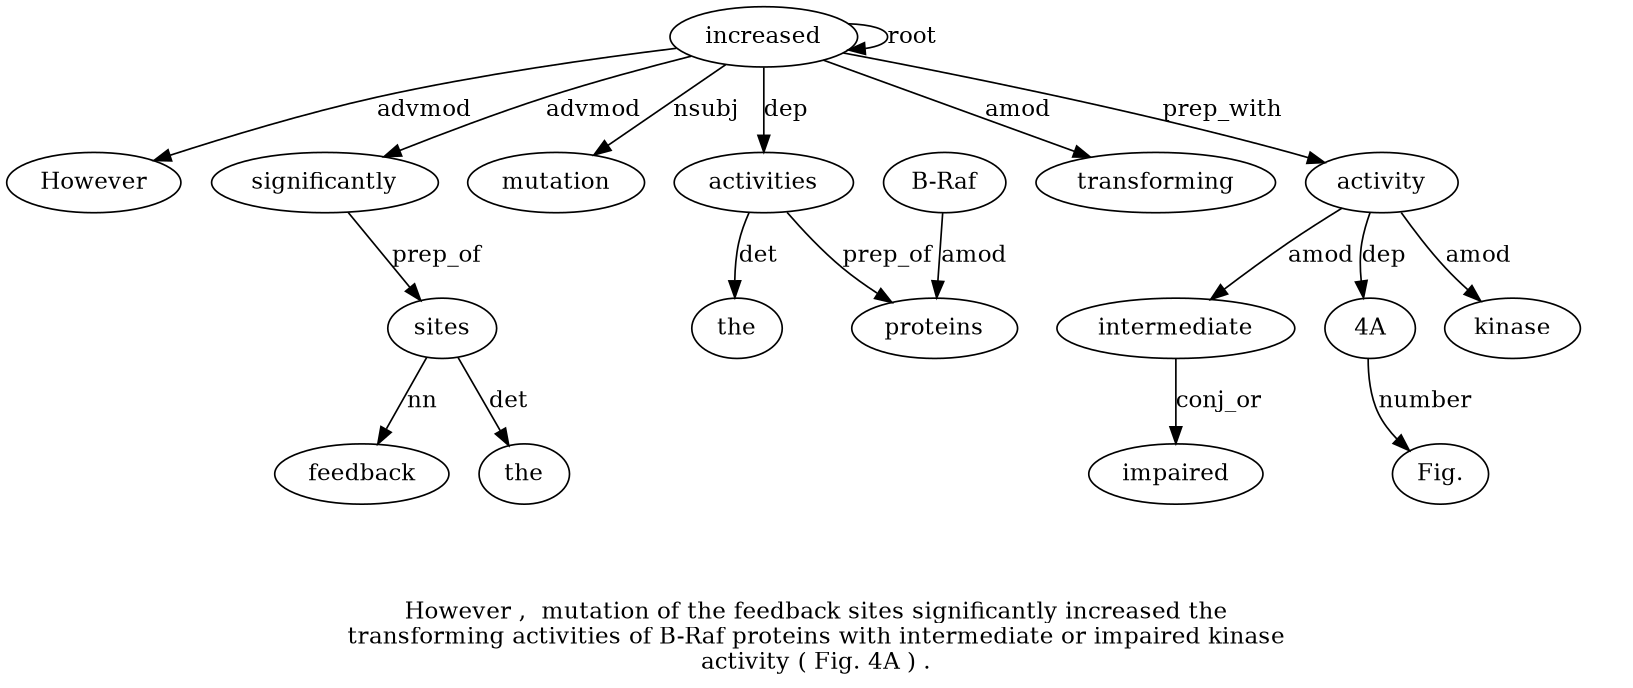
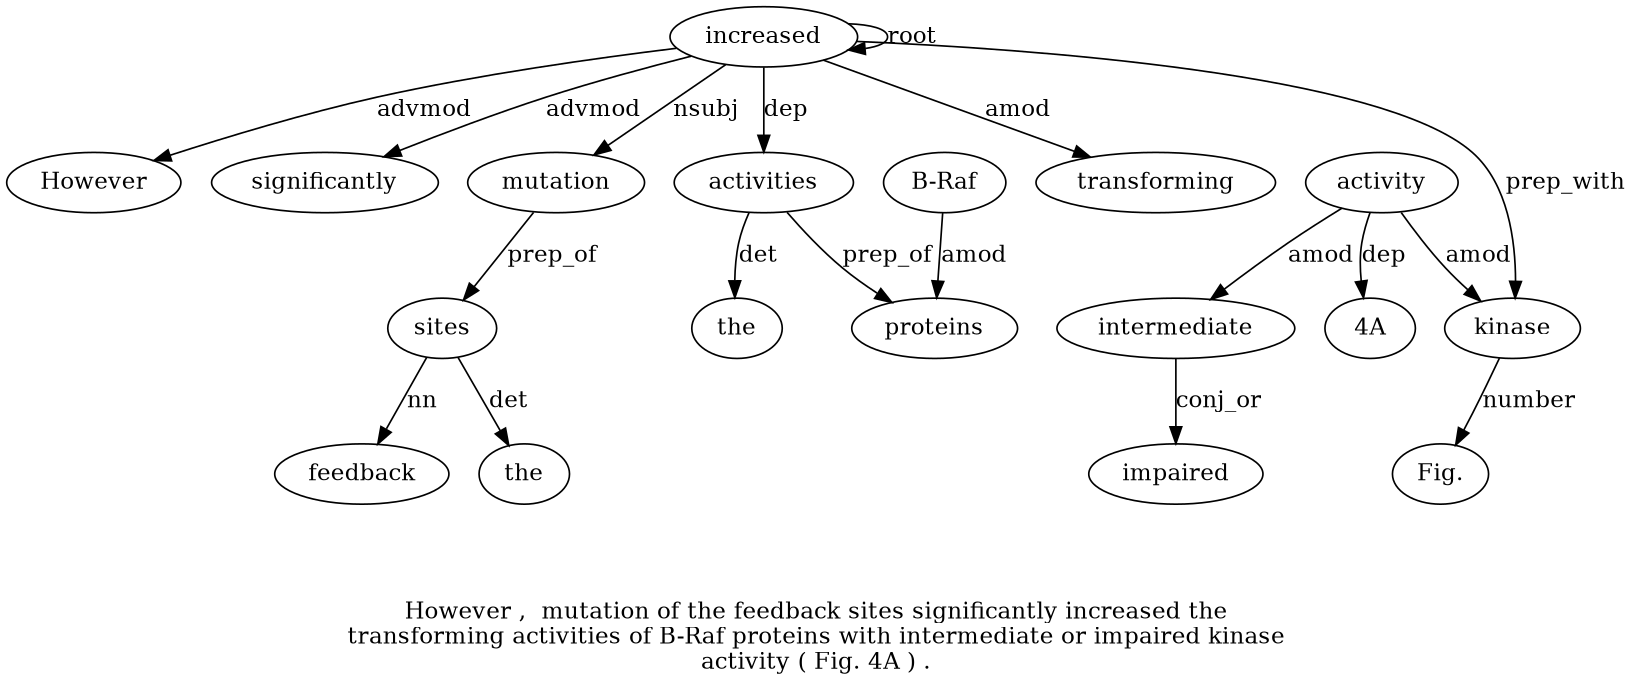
edge "increased" -> "activity": now "increased" -> "kinase"
edge "significantly" -> "sites": now "mutation" -> "sites"
edge "4A" -> "Fig.": now "kinase" -> "Fig."
